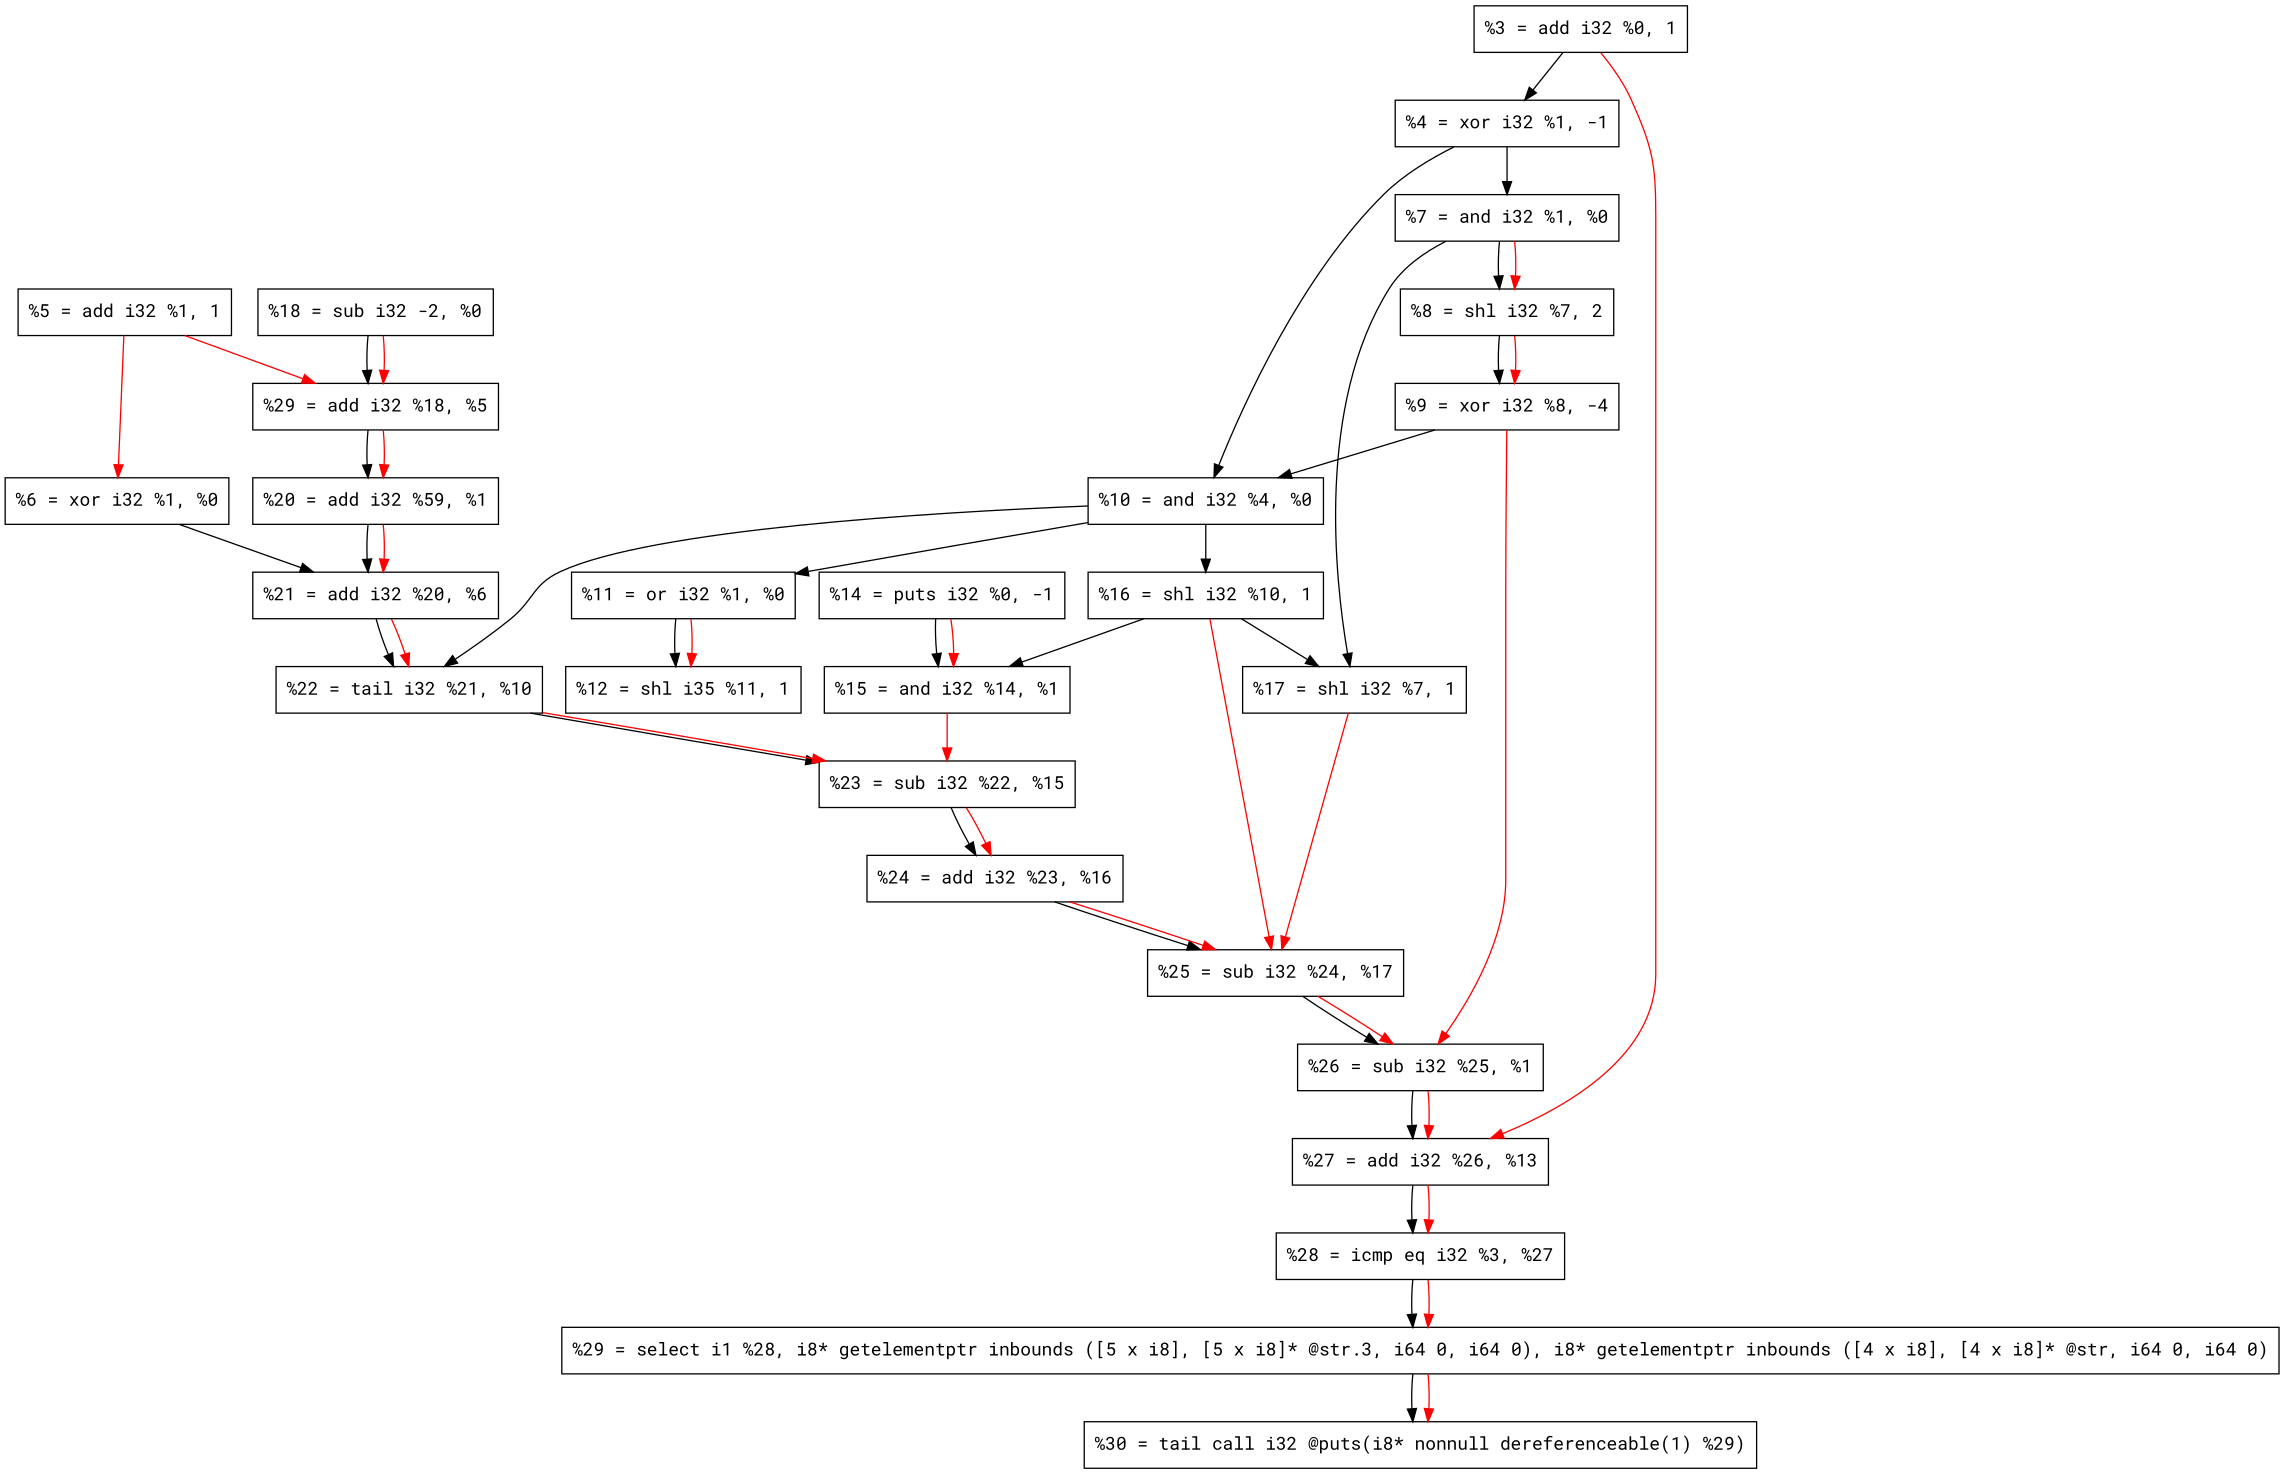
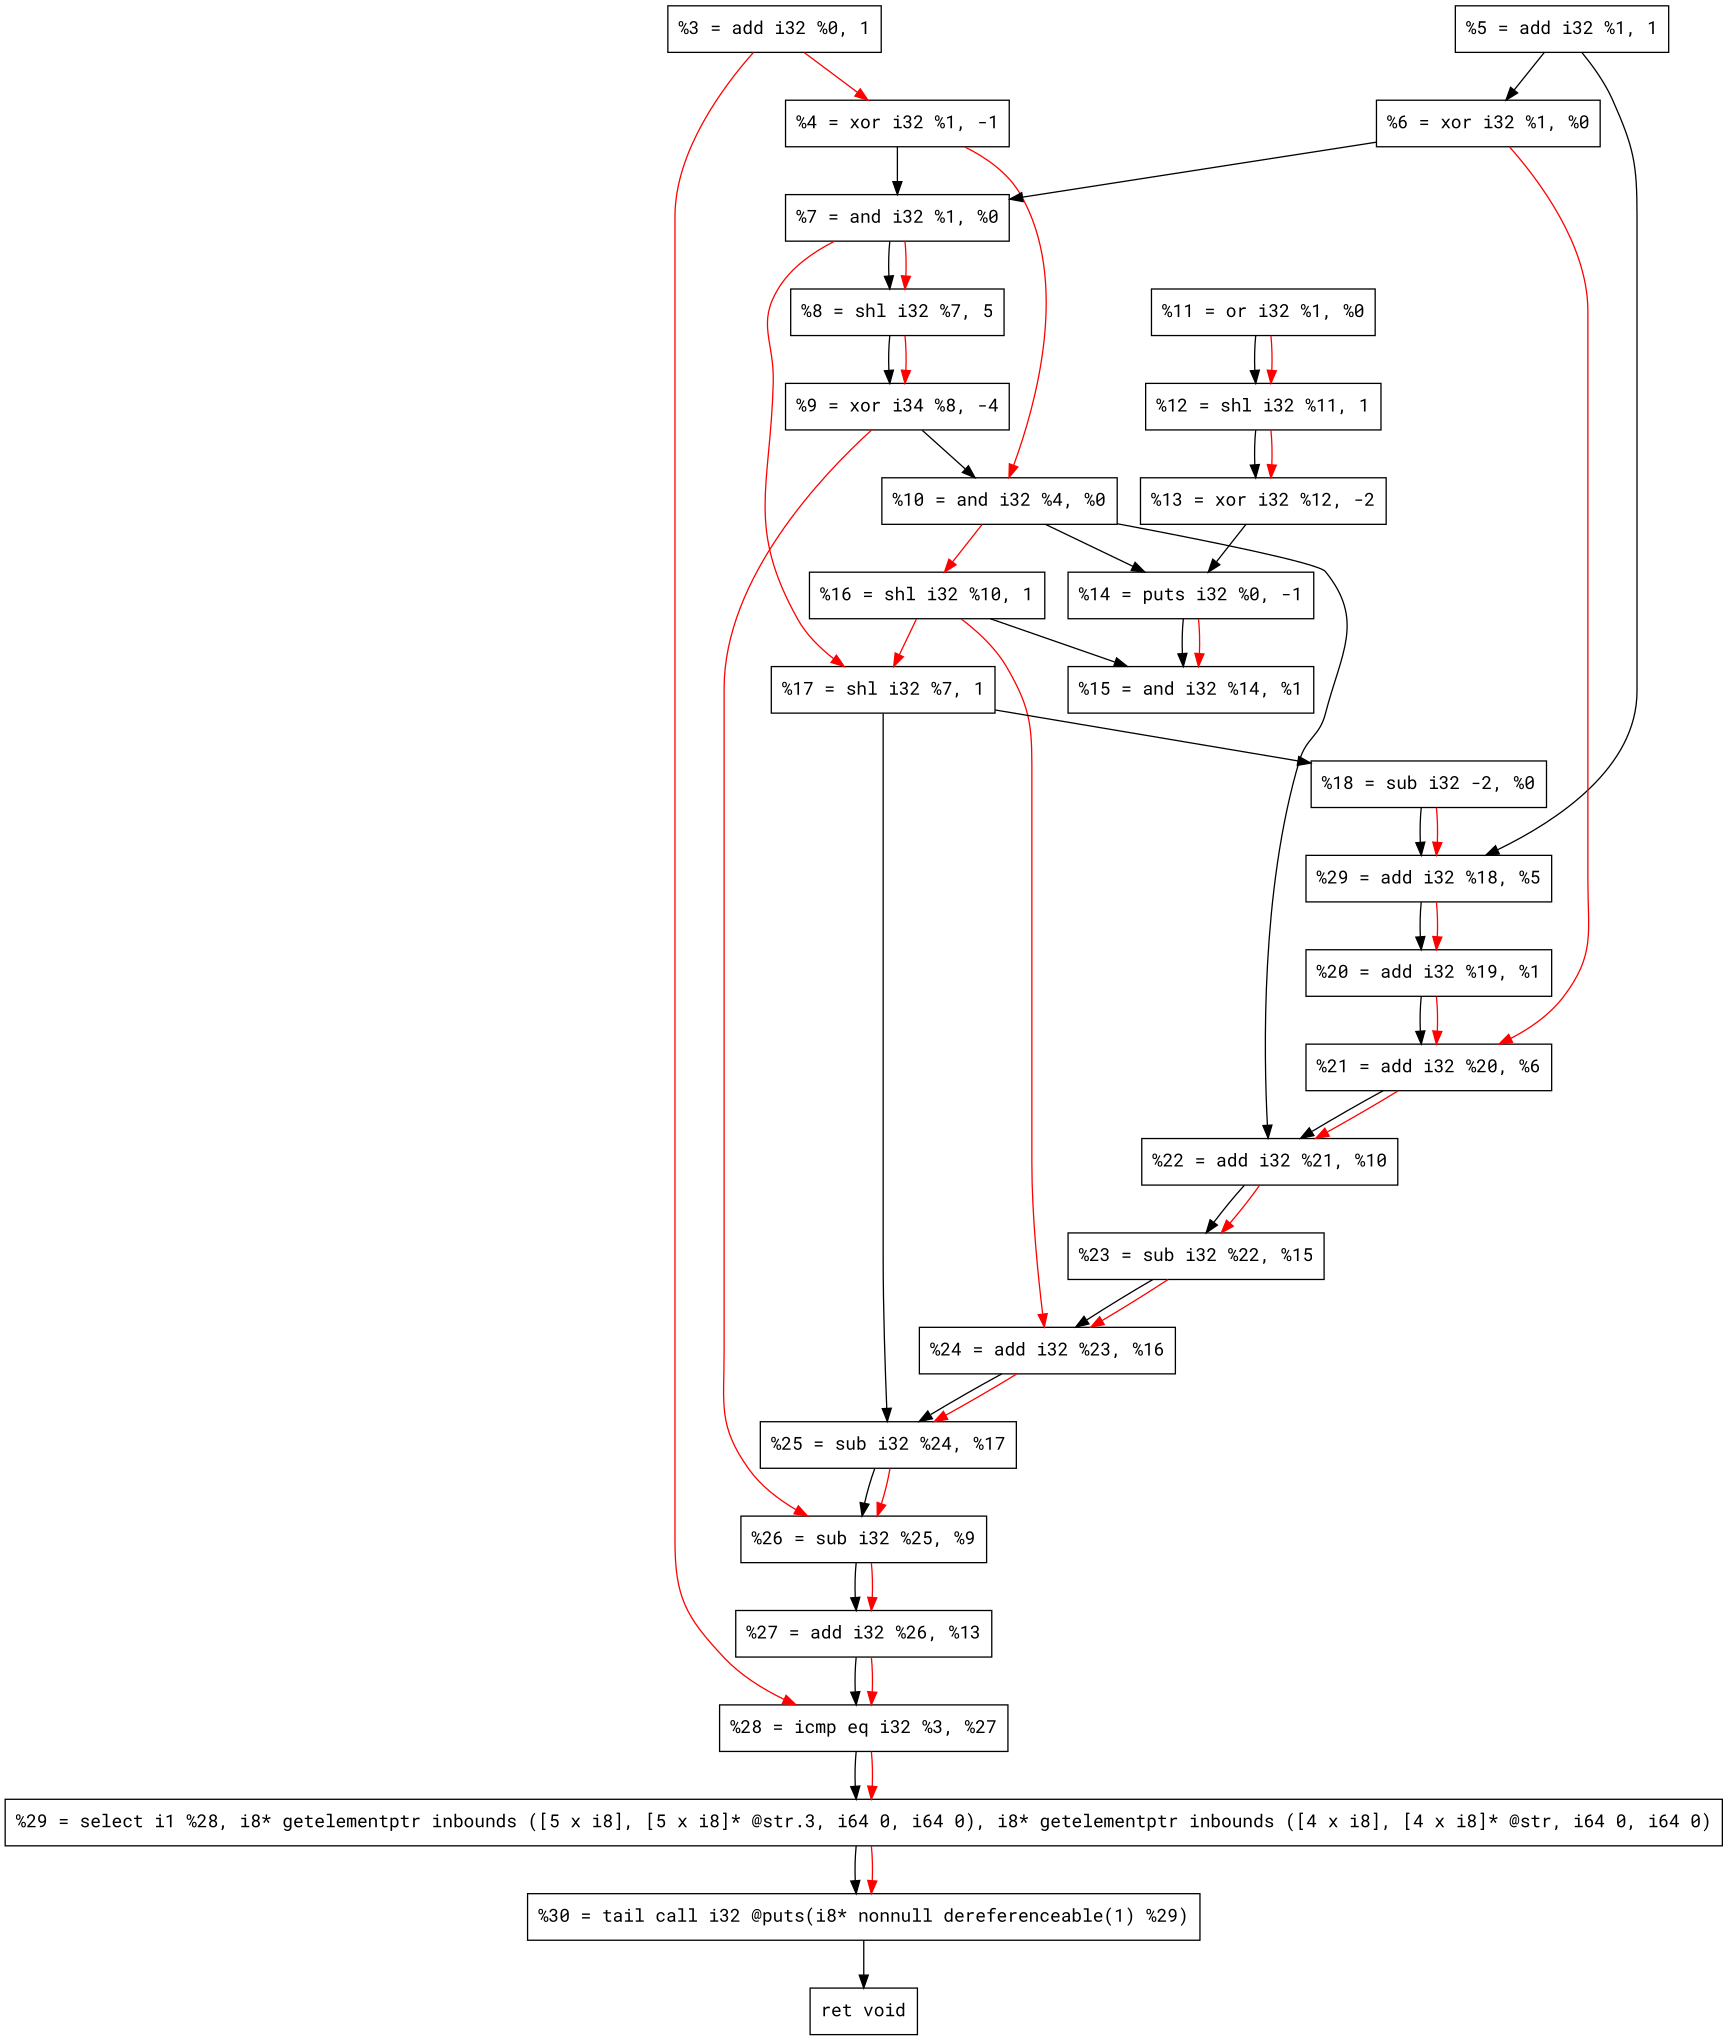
edge "%3 = add i32 %0, 1" -> "%4 = xor i32 %1, -1": color black -> red
edge "%6 = xor i32 %1, %0" -> "%7 = and i32 %1, %0": added
edge "%4 = xor i32 %1, -1" -> "%10 = and i32 %4, %0": color black -> red
node "%8 = shl i32 %7, 2": label "%8 = shl i32 %7, 2" -> "%8 = shl i32 %7, 5"
edge "%5 = add i32 %1, 1" -> "%29 = add i32 %18, %5": color red -> black
edge "%5 = add i32 %1, 1" -> "%6 = xor i32 %1, %0": color red -> black
node "%9 = xor i32 %8, -4": label "%9 = xor i32 %8, -4" -> "%9 = xor i34 %8, -4"
edge "%7 = and i32 %1, %0" -> "%17 = shl i32 %7, 1": color black -> red
node "%20 = add i32 %59, %1": label "%20 = add i32 %59, %1" -> "%20 = add i32 %19, %1"
node "%13 = xor i32 %12, -2": added
edge "%10 = and i32 %4, %0" -> "%16 = shl i32 %10, 1": color black -> red
edge "%6 = xor i32 %1, %0" -> "%21 = add i32 %20, %6": color black -> red
edge "%10 = and i32 %4, %0" -> "%11 = or i32 %1, %0": now "%10 = and i32 %4, %0" -> "%14 = puts i32 %0, -1"
edge "%3 = add i32 %0, 1" -> "%27 = add i32 %26, %13": now "%3 = add i32 %0, 1" -> "%28 = icmp eq i32 %3, %27"
edge "%16 = shl i32 %10, 1" -> "%17 = shl i32 %7, 1": color black -> red
node "%22 = tail i32 %21, %10": label "%22 = tail i32 %21, %10" -> "%22 = add i32 %21, %10"
node "%12 = shl i35 %11, 1": label "%12 = shl i35 %11, 1" -> "%12 = shl i32 %11, 1"
edge "%15 = and i32 %14, %1" -> "%23 = sub i32 %22, %15": removed
edge "%17 = shl i32 %7, 1" -> "%18 = sub i32 -2, %0": added
edge "%16 = shl i32 %10, 1" -> "%25 = sub i32 %24, %17": now "%16 = shl i32 %10, 1" -> "%24 = add i32 %23, %16"
edge "%17 = shl i32 %7, 1" -> "%25 = sub i32 %24, %17": color red -> black
node "%26 = sub i32 %25, %1": label "%26 = sub i32 %25, %1" -> "%26 = sub i32 %25, %9"
node "ret void": added
